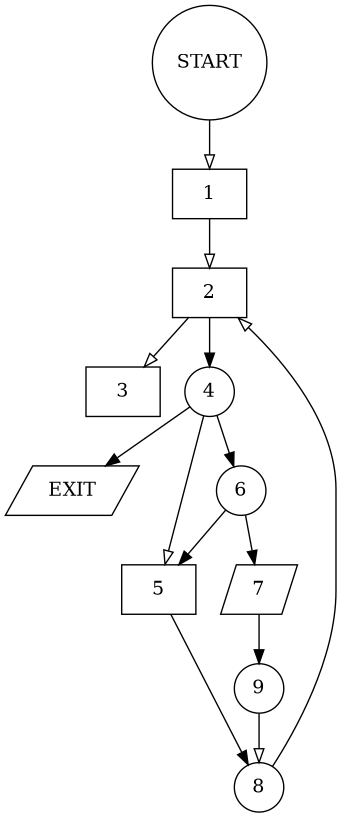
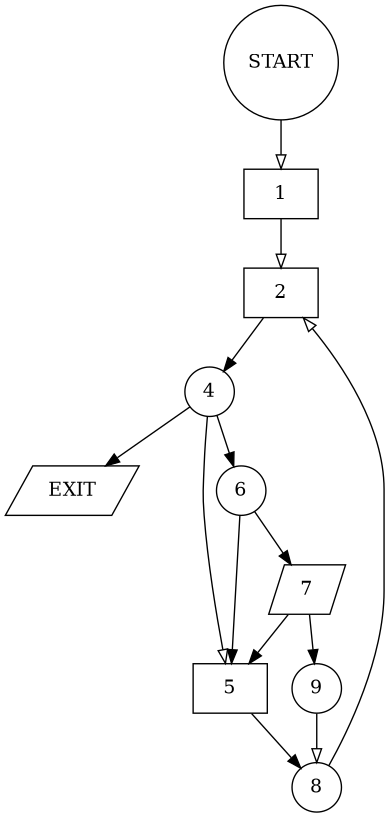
node "3": removed
edge "7" -> "5": added
